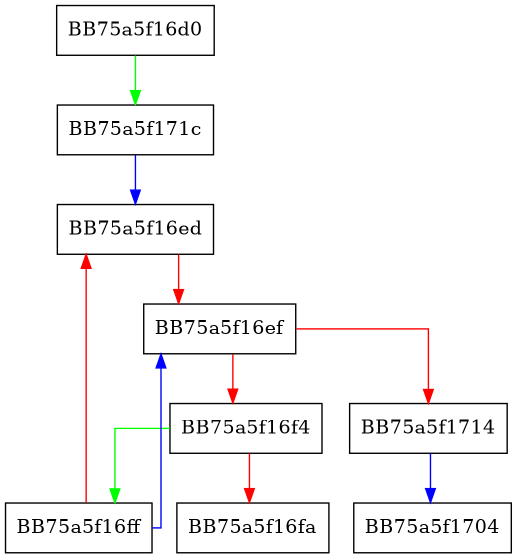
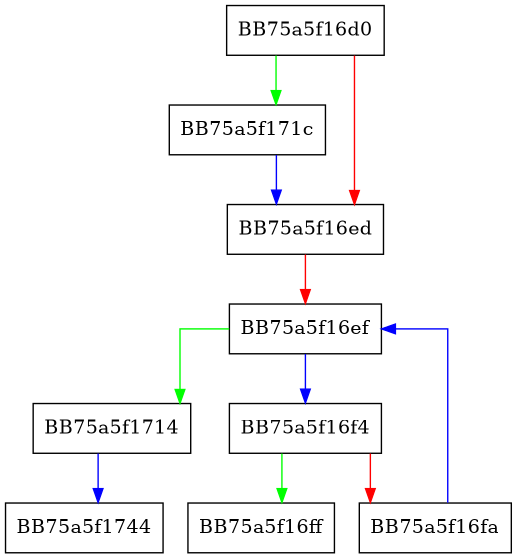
edge "BB75a5f16ef" -> "BB75a5f1714": color red -> green
edge "BB75a5f16ef" -> "BB75a5f16f4": color red -> blue
edge "BB75a5f16ff" -> "BB75a5f16ed": now "BB75a5f16d0" -> "BB75a5f16ed"
edge "BB75a5f16ff" -> "BB75a5f16ef": now "BB75a5f16fa" -> "BB75a5f16ef"
node "BB75a5f1704": label "BB75a5f1704" -> "BB75a5f1744"
